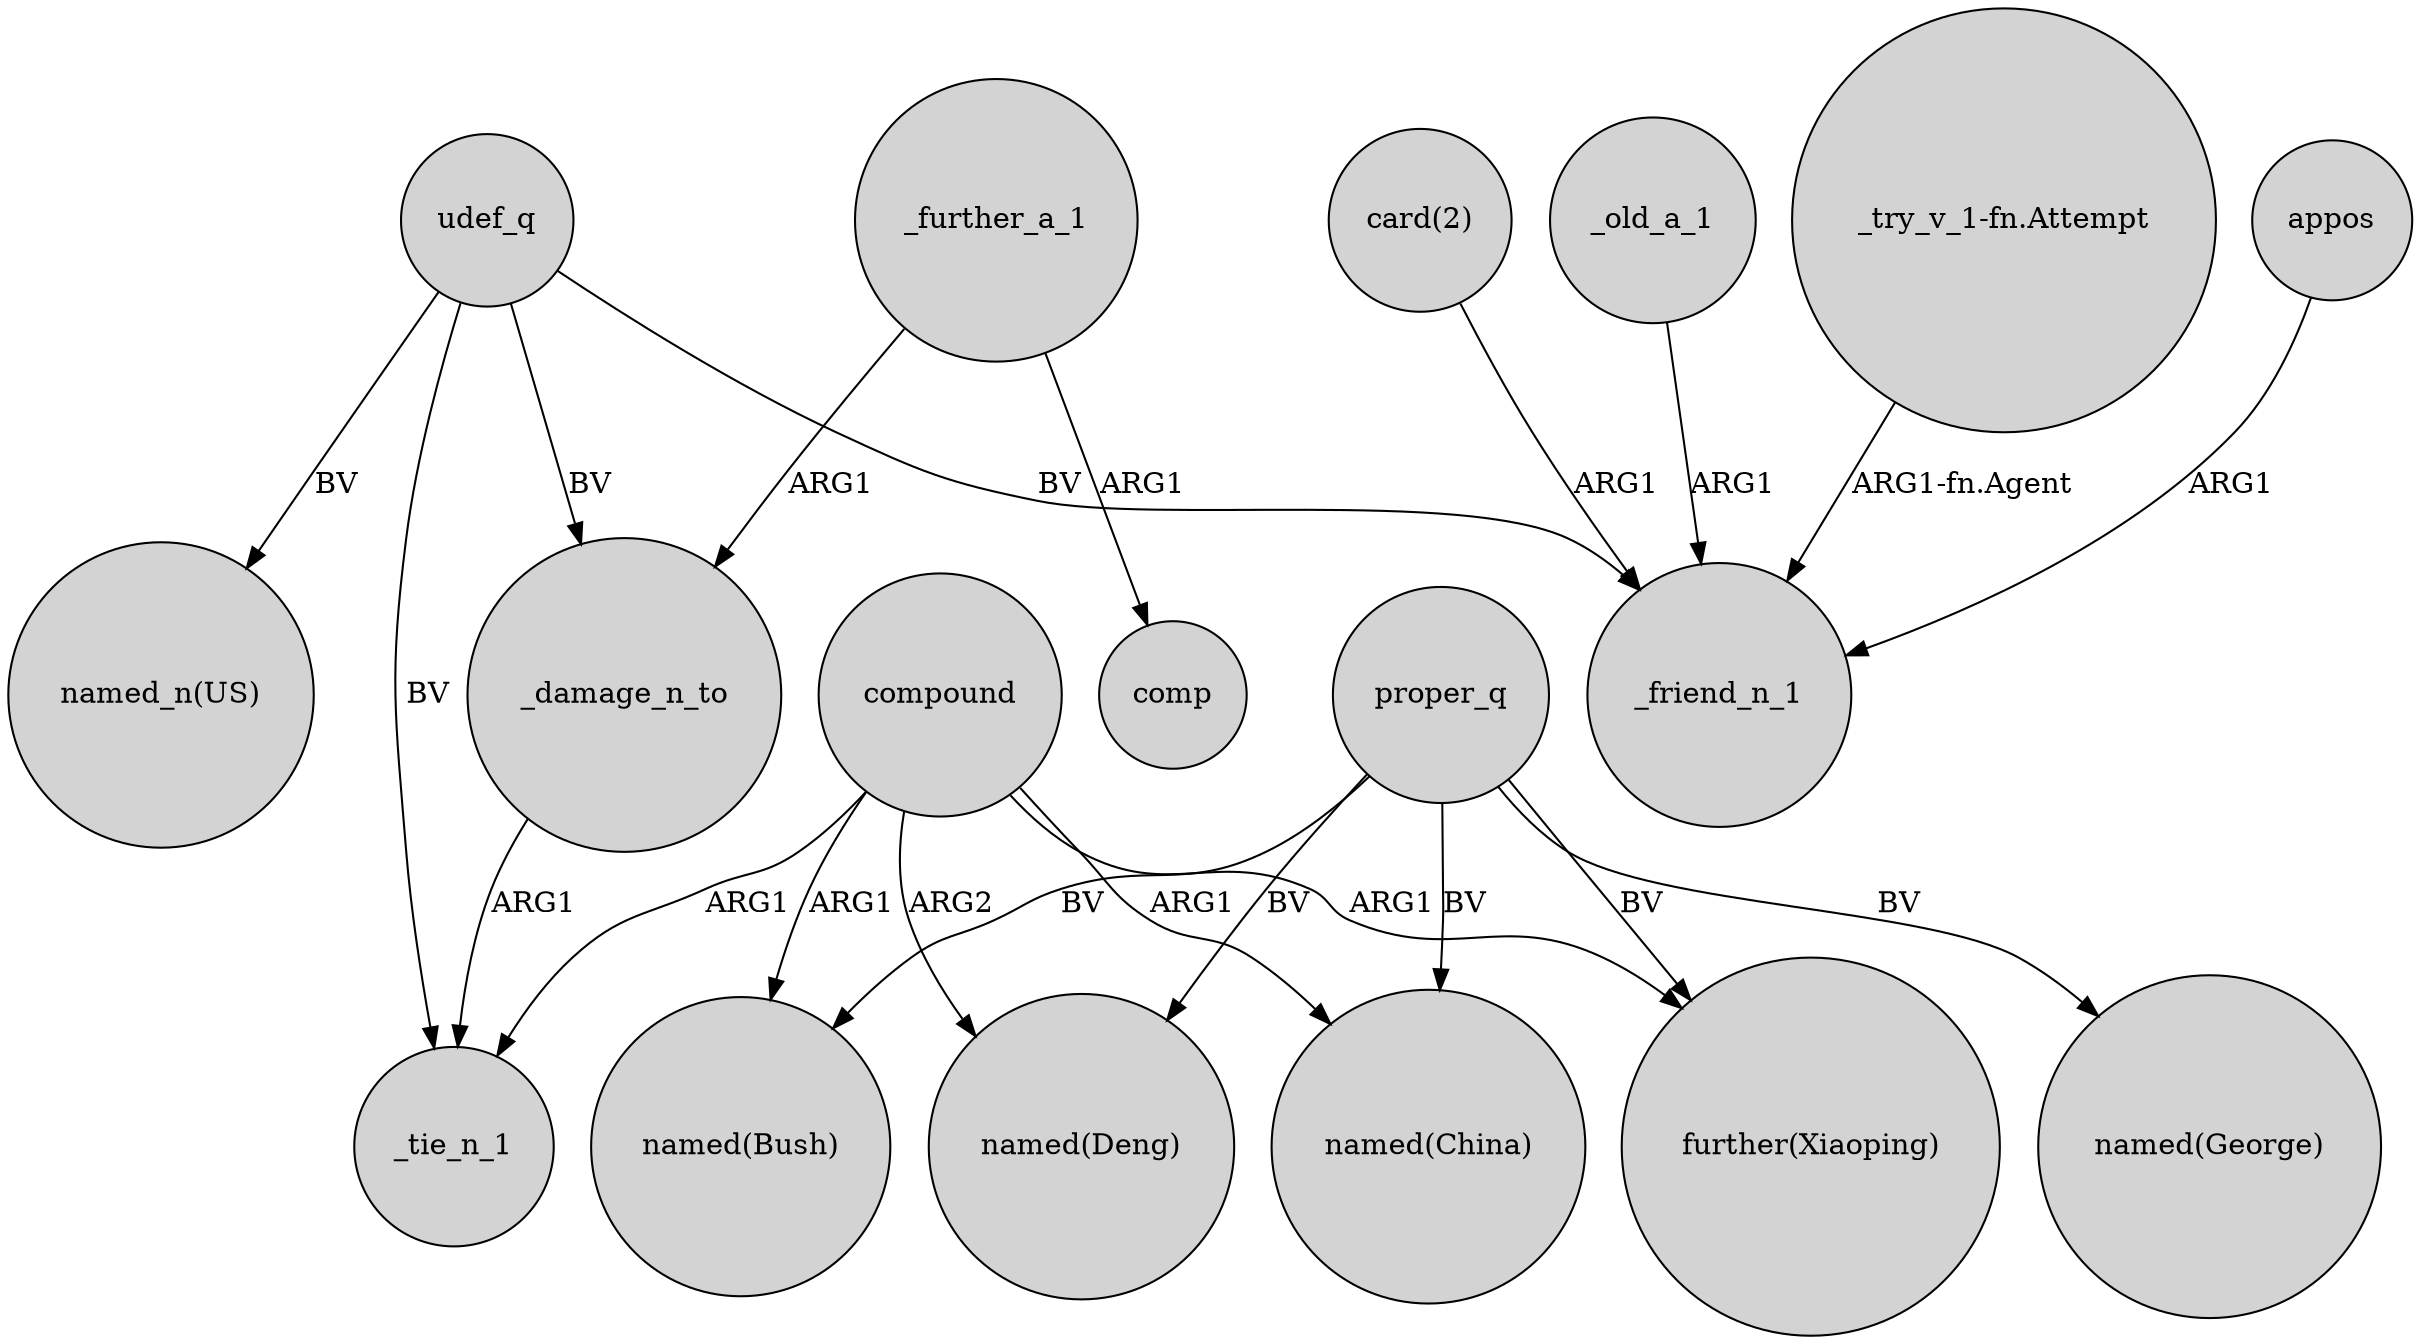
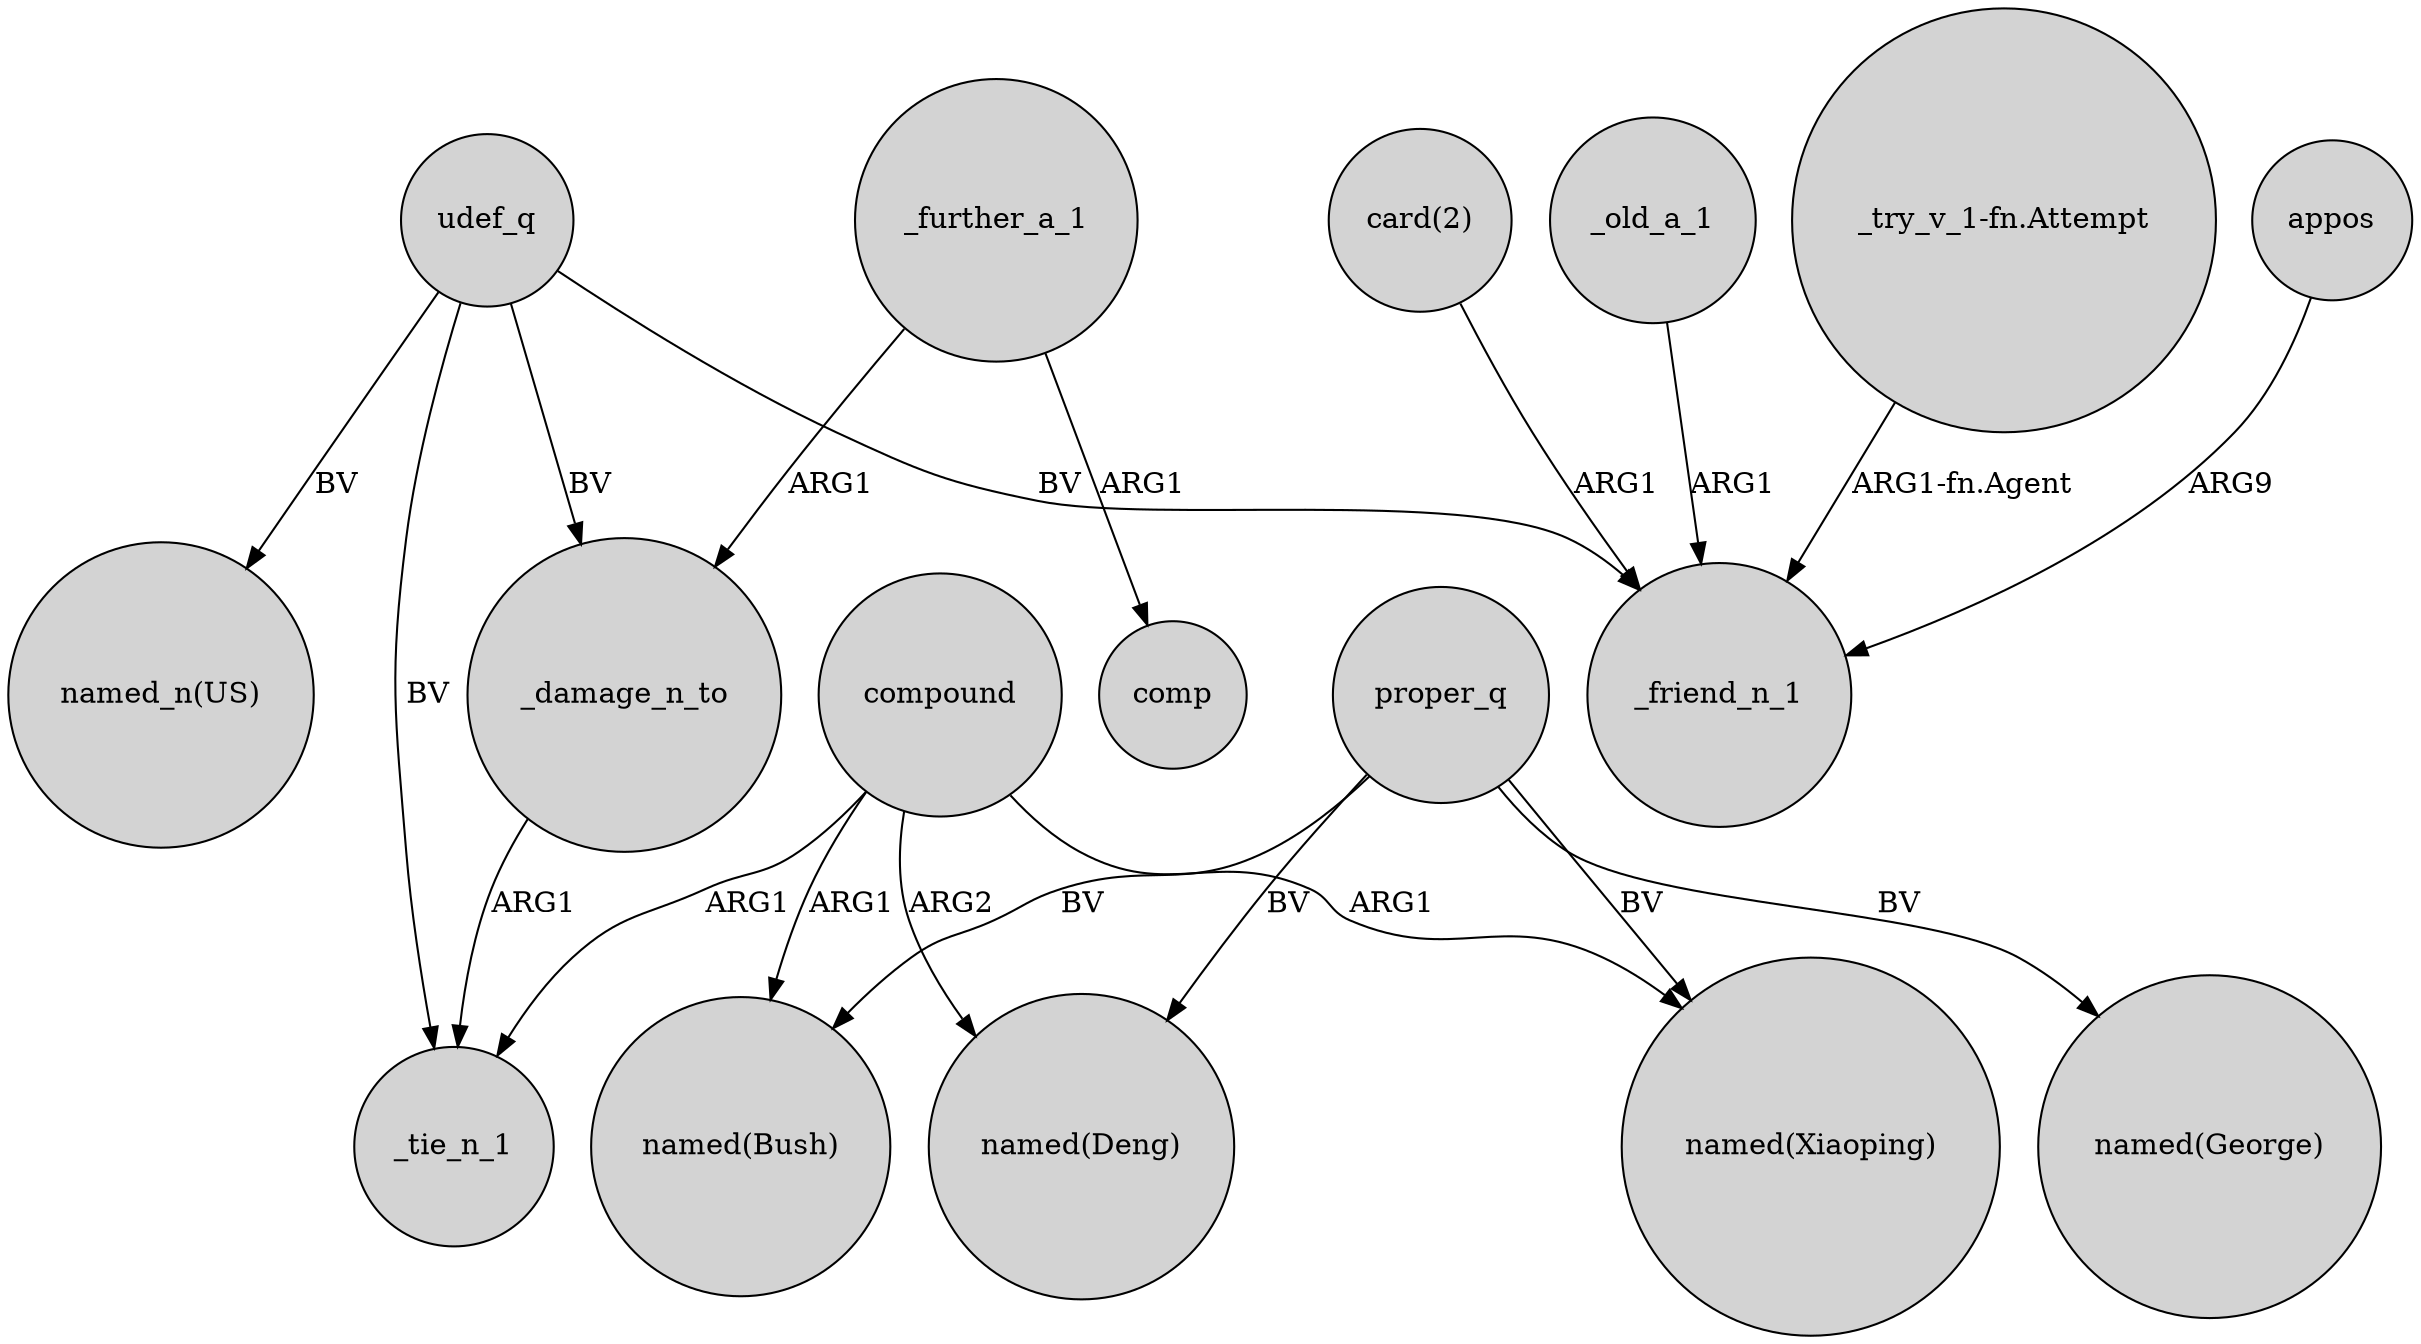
edge "appos" -> "_friend_n_1": label "ARG1" -> "ARG9"
node "named(China)": removed
node "further(Xiaoping)": label "further(Xiaoping)" -> "named(Xiaoping)"
